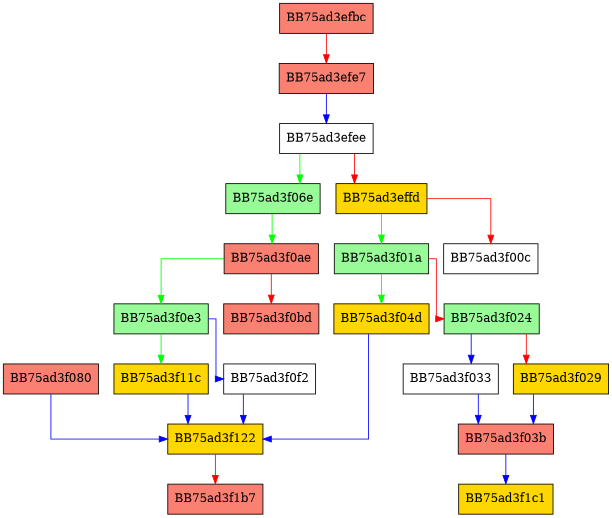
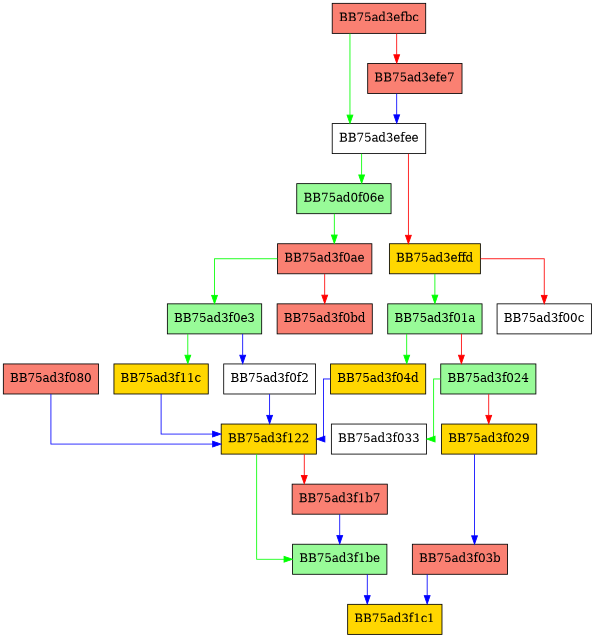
edge "BB75ad3efbc" -> "BB75ad3efee": added
node "BB75ad3f06e": label "BB75ad3f06e" -> "BB75ad0f06e"
edge "BB75ad3f024" -> "BB75ad3f033": color blue -> green
edge "BB75ad3f033" -> "BB75ad3f03b": removed
node "BB75ad3f1be": added
